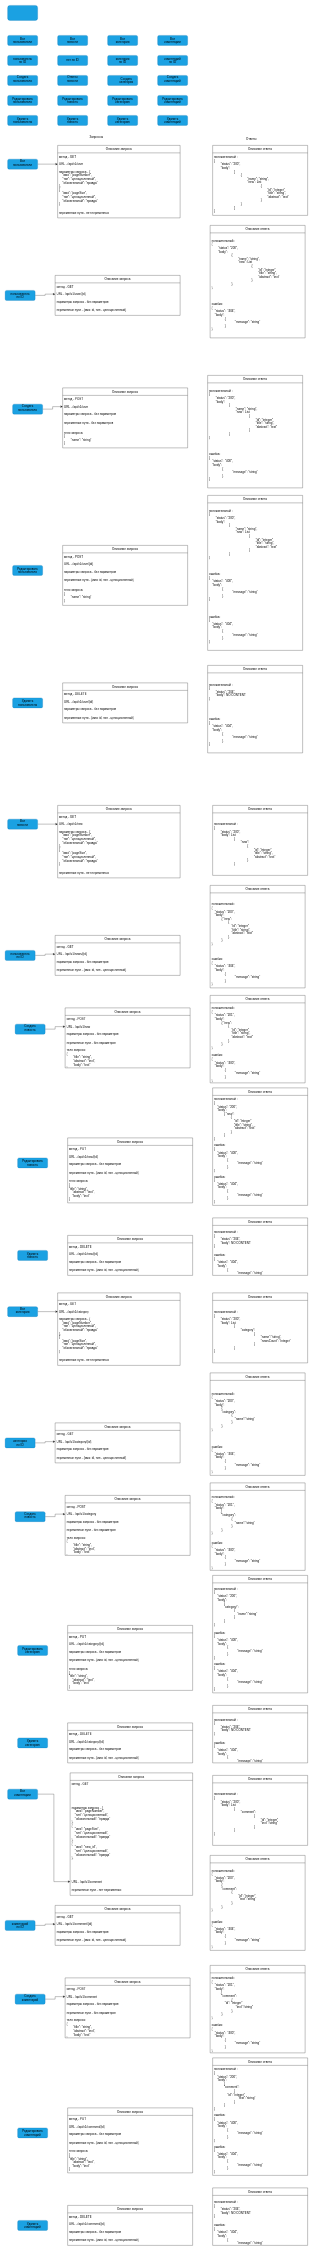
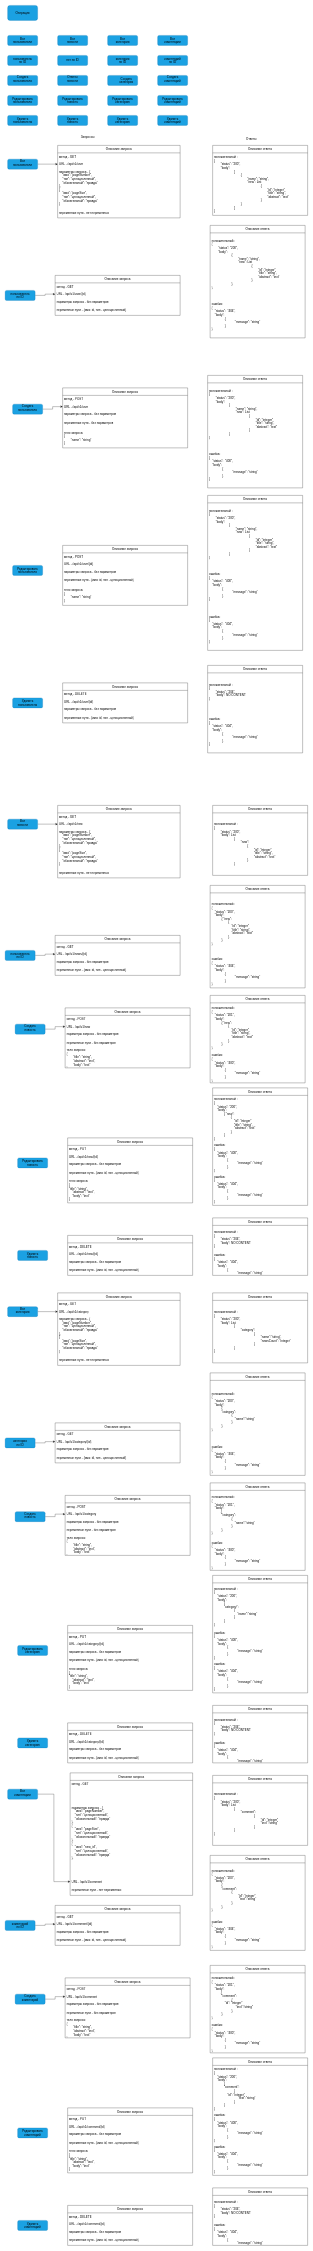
node "Операции": added
node "Запроссы": moved (96, 136) -> (88, 136)
